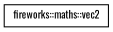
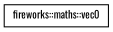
node "fireworks::maths::vec2": label "fireworks::maths::vec2" -> "fireworks::maths::vec0"
